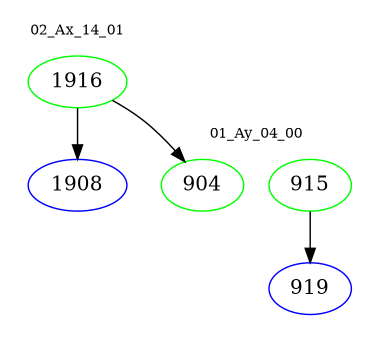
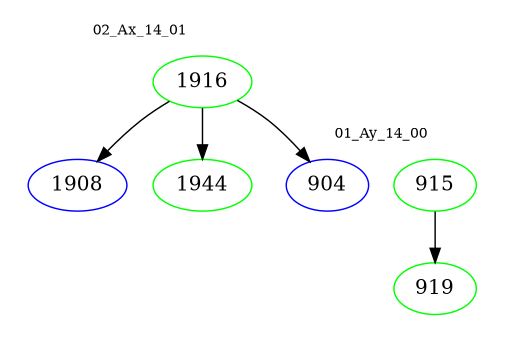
cluster "01_Ay_04_00": label "01_Ay_04_00" -> "01_Ay_14_00"
node "1944": added
node "904": color green -> blue
node "919": color blue -> green
